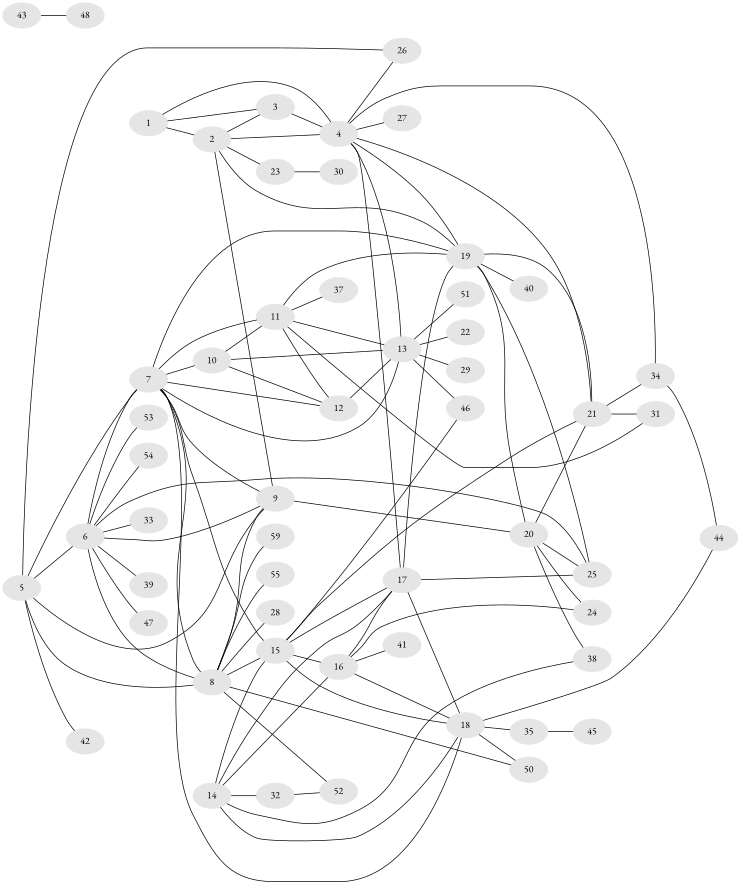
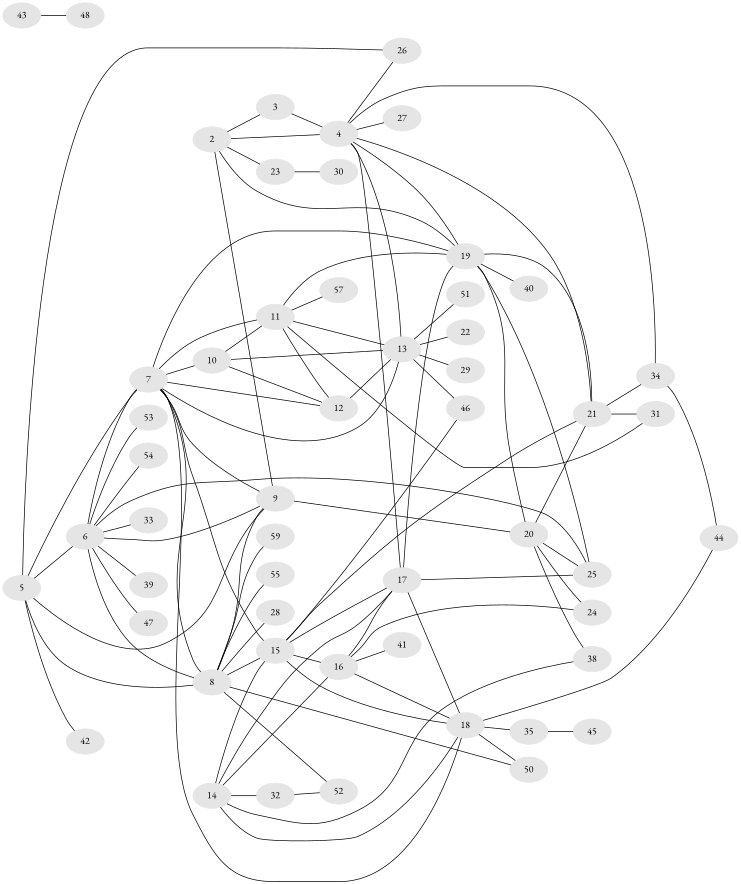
node "1": removed
node "37": label "37" -> "57"
